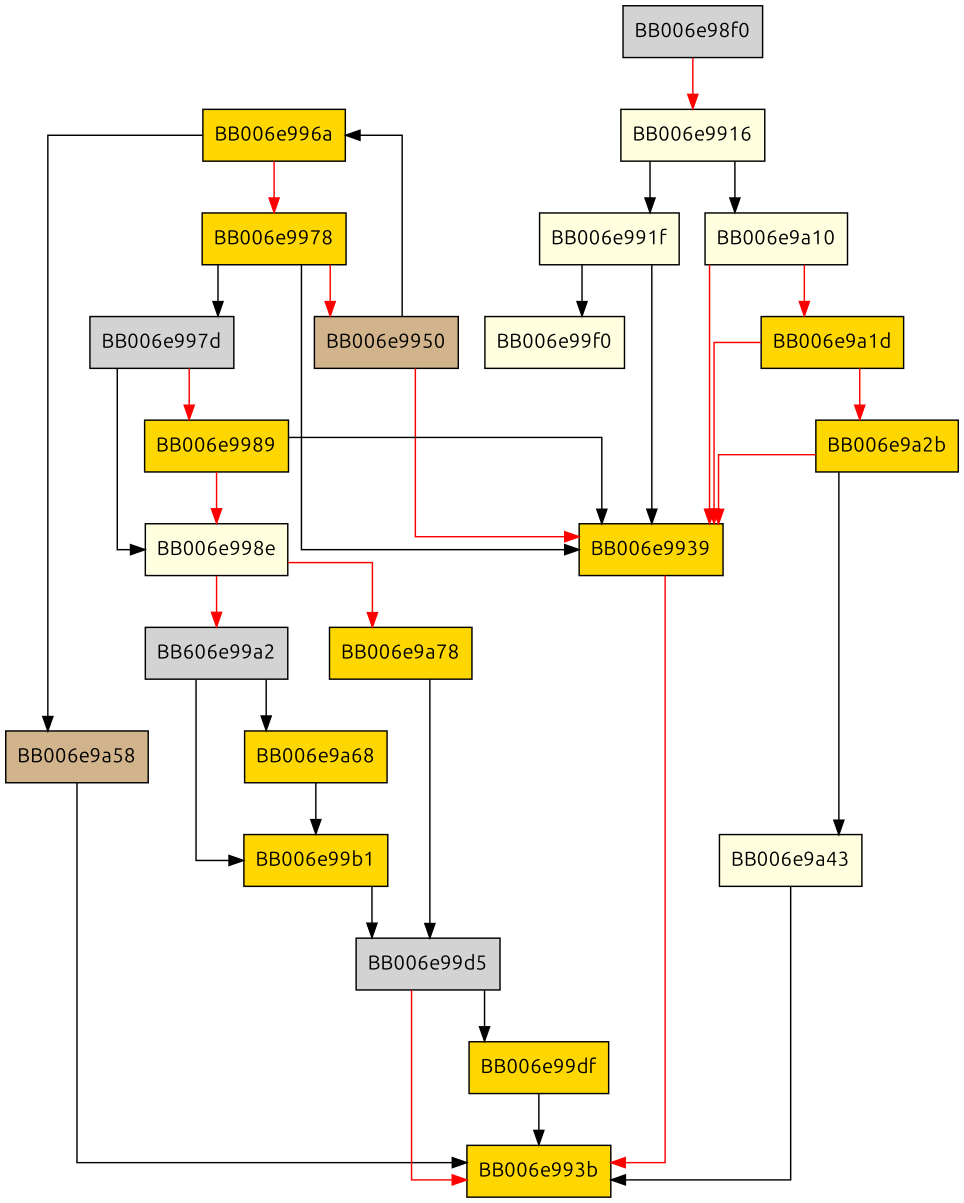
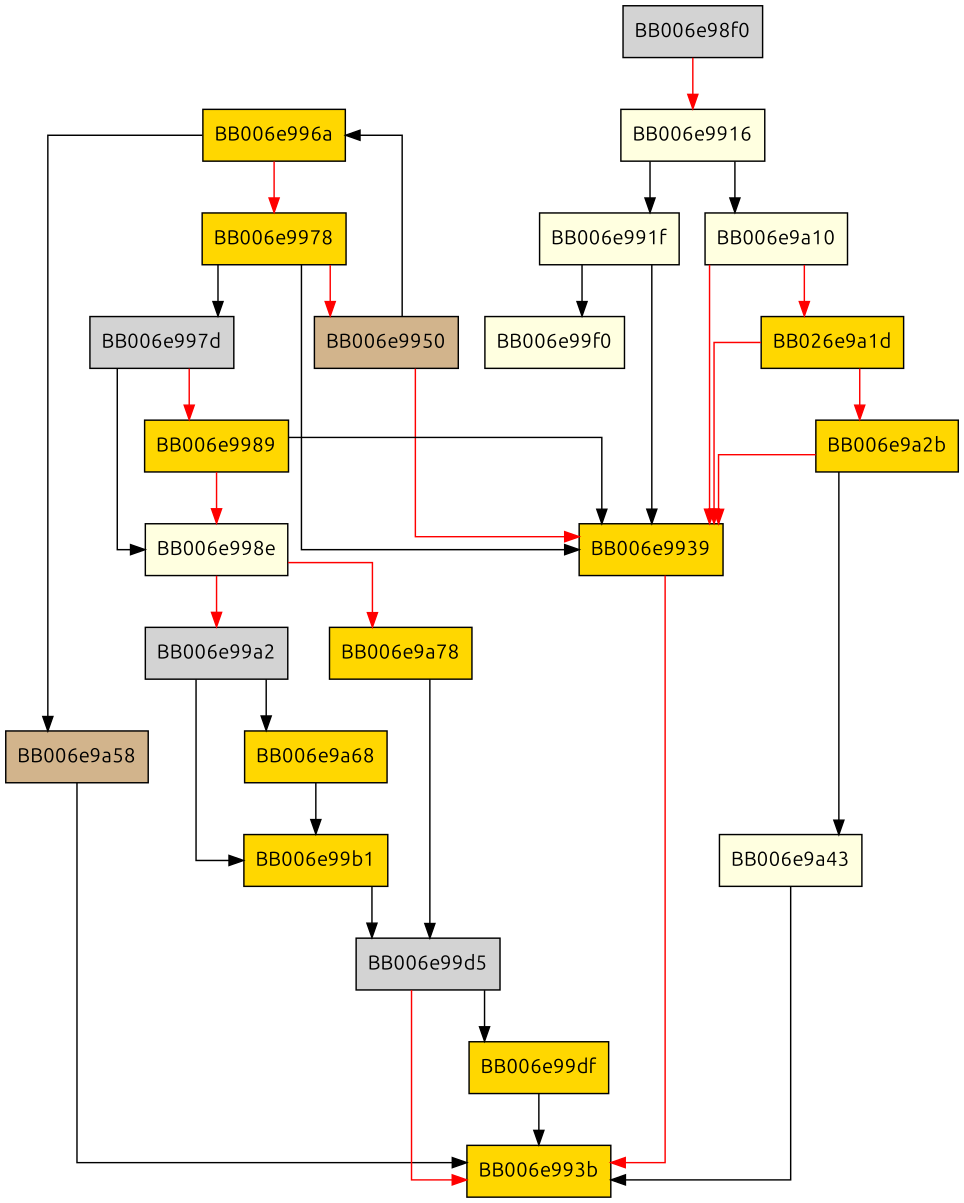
node "BB006e9a1d": label "BB006e9a1d" -> "BB026e9a1d"
node "BB606e99a2": label "BB606e99a2" -> "BB006e99a2"
